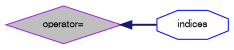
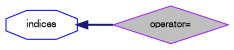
edge "indices" -> "operator=": reversed
